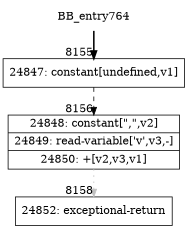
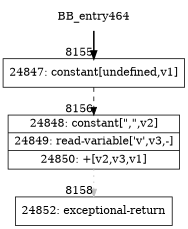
node "BB_entry764": label "BB_entry764" -> "BB_entry464"
